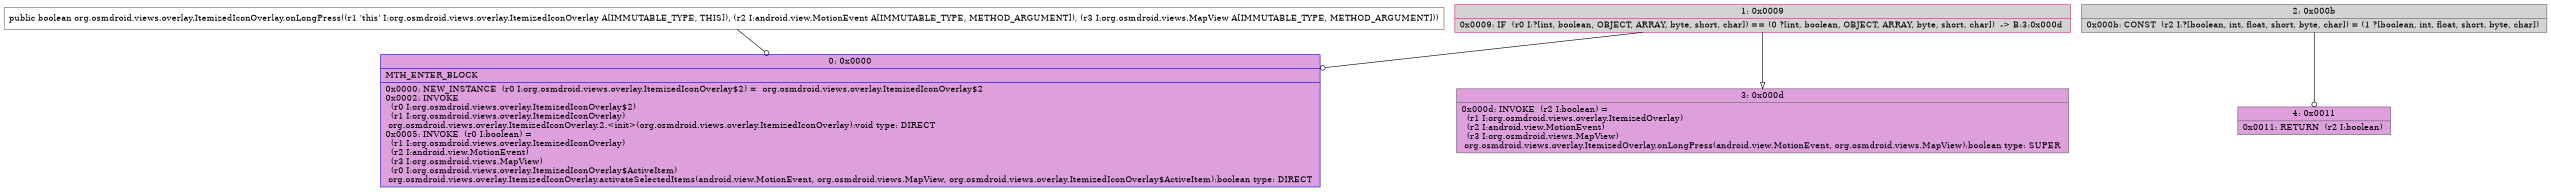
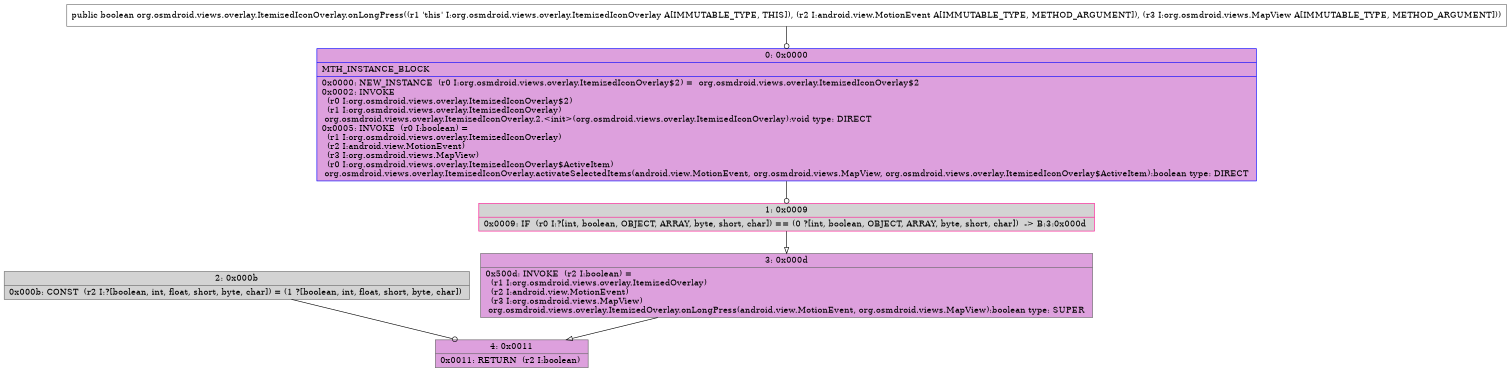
edge "1: 0x0009" -> "0: 0x0000": reversed
node "0: 0x0000": text "MTH_ENTER_BLOCK" -> "MTH_INSTANCE_BLOCK"
node "3: 0x000d": text "0x000d: INVOKE  (r2 I:boolean) =" -> "0x500d: INVOKE  (r2 I:boolean) ="
edge "3: 0x000d" -> "4: 0x0011": added
